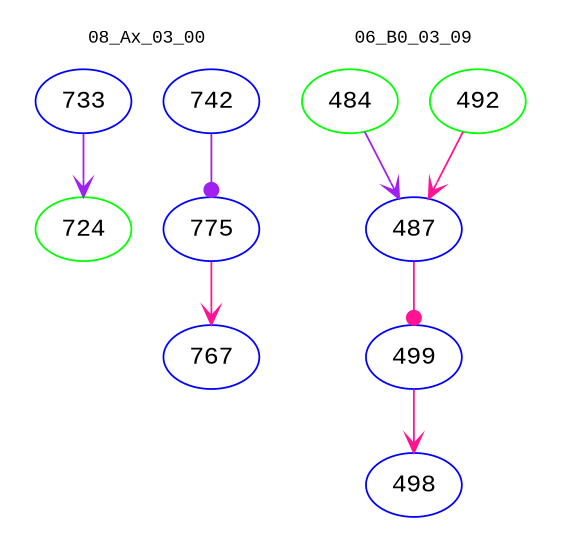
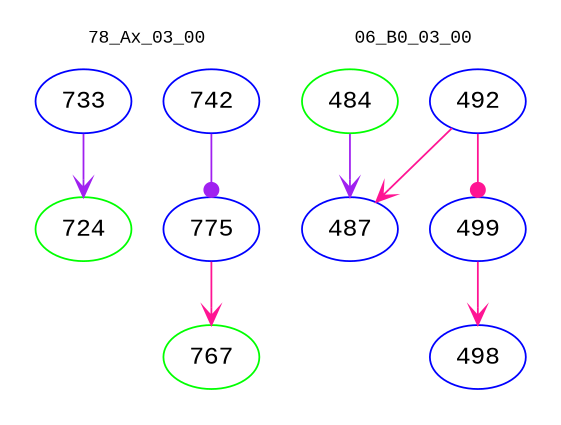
cluster "08_Ax_03_00": label "08_Ax_03_00" -> "78_Ax_03_00"
cluster "06_B0_03_09": label "06_B0_03_09" -> "06_B0_03_00"
node "492": color green -> blue
edge "487" -> "499": now "492" -> "499"
node "767": color blue -> green
